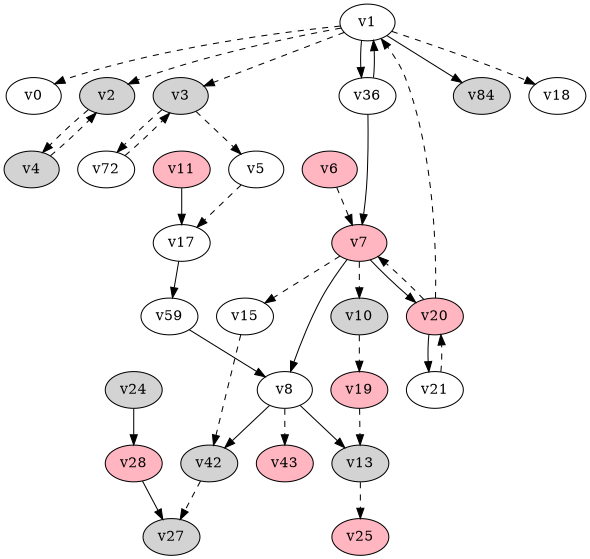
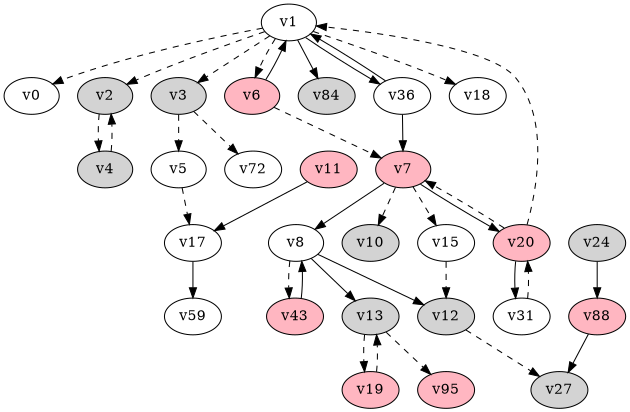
edge "v1" -> "v6": added
edge "v6" -> "v1": added
edge "v72" -> "v3": removed
edge "v10" -> "v19": now "v13" -> "v19"
edge "v59" -> "v8": now "v43" -> "v8"
node "v21": label "v21" -> "v31"
node "v28": label "v28" -> "v88"
node "v42": label "v42" -> "v12"
node "v25": label "v25" -> "v95"
